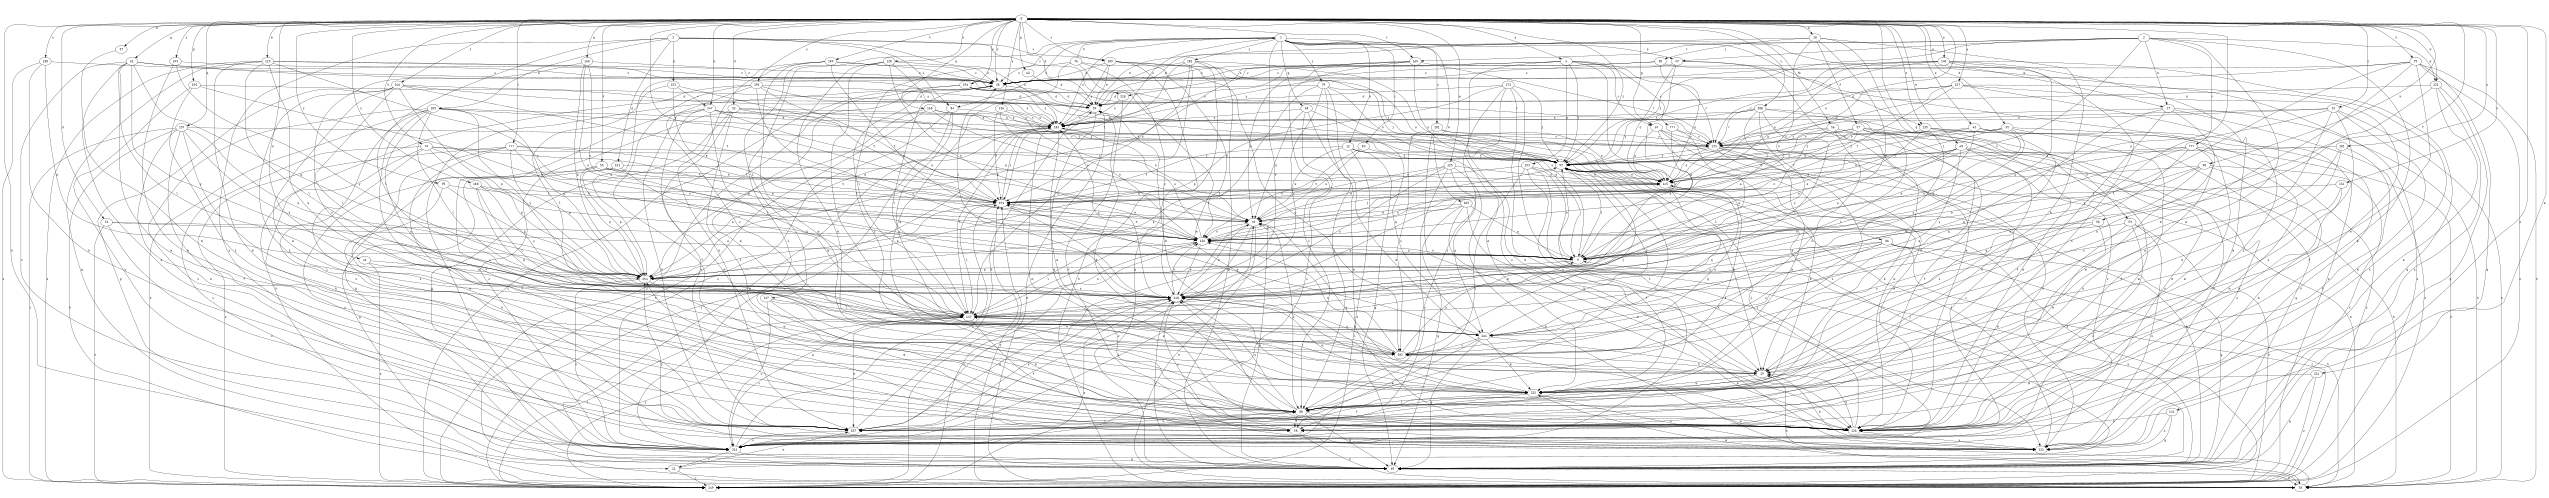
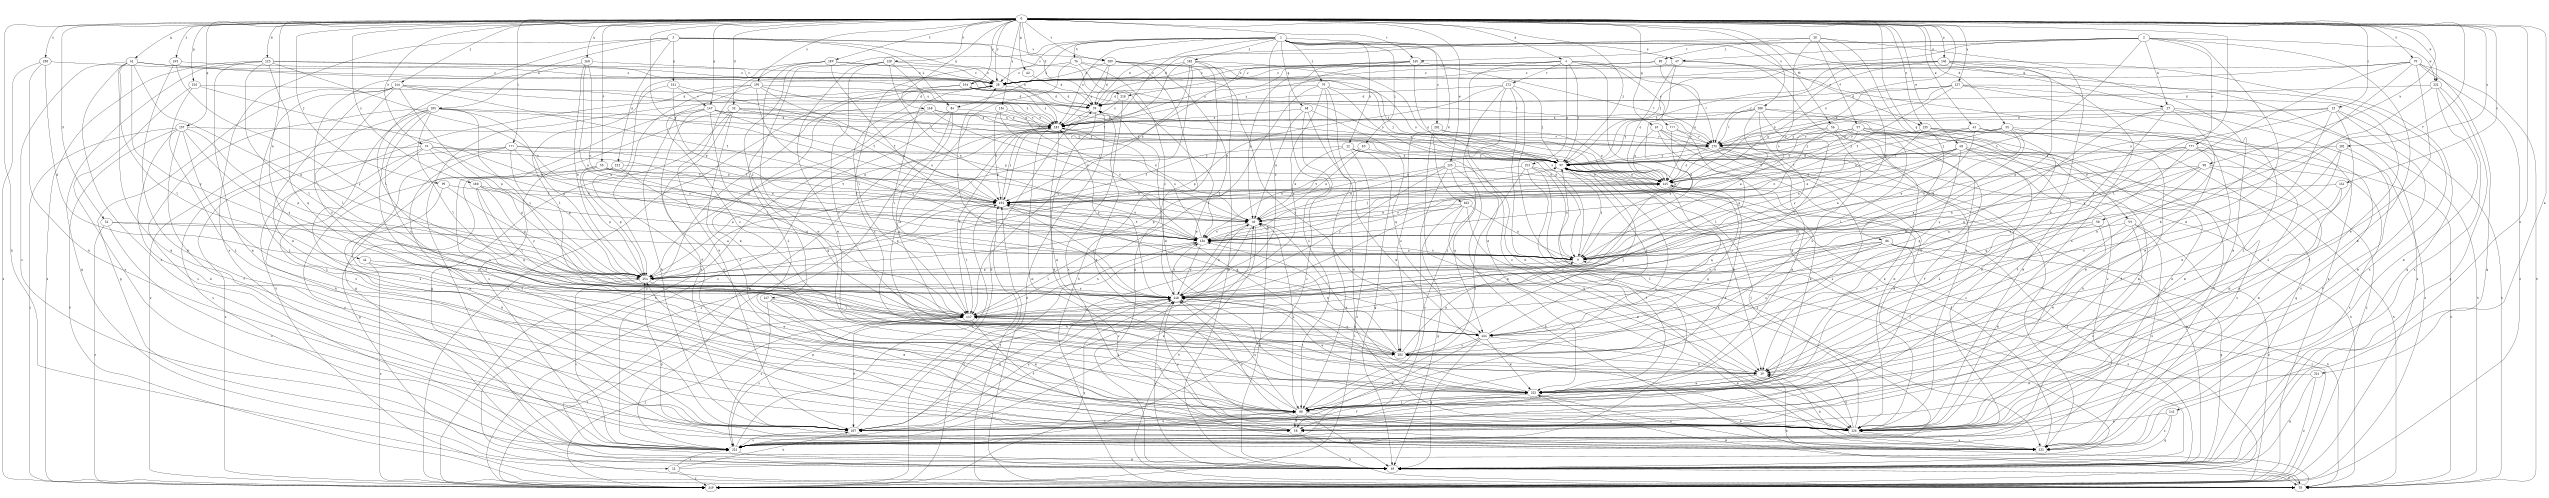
edge "0" -> "10": removed, label "b"
edge "76" -> "1": reversed
node "37": removed
edge "4" -> "67": now "4" -> "172"
edge "212" -> "11": reversed
